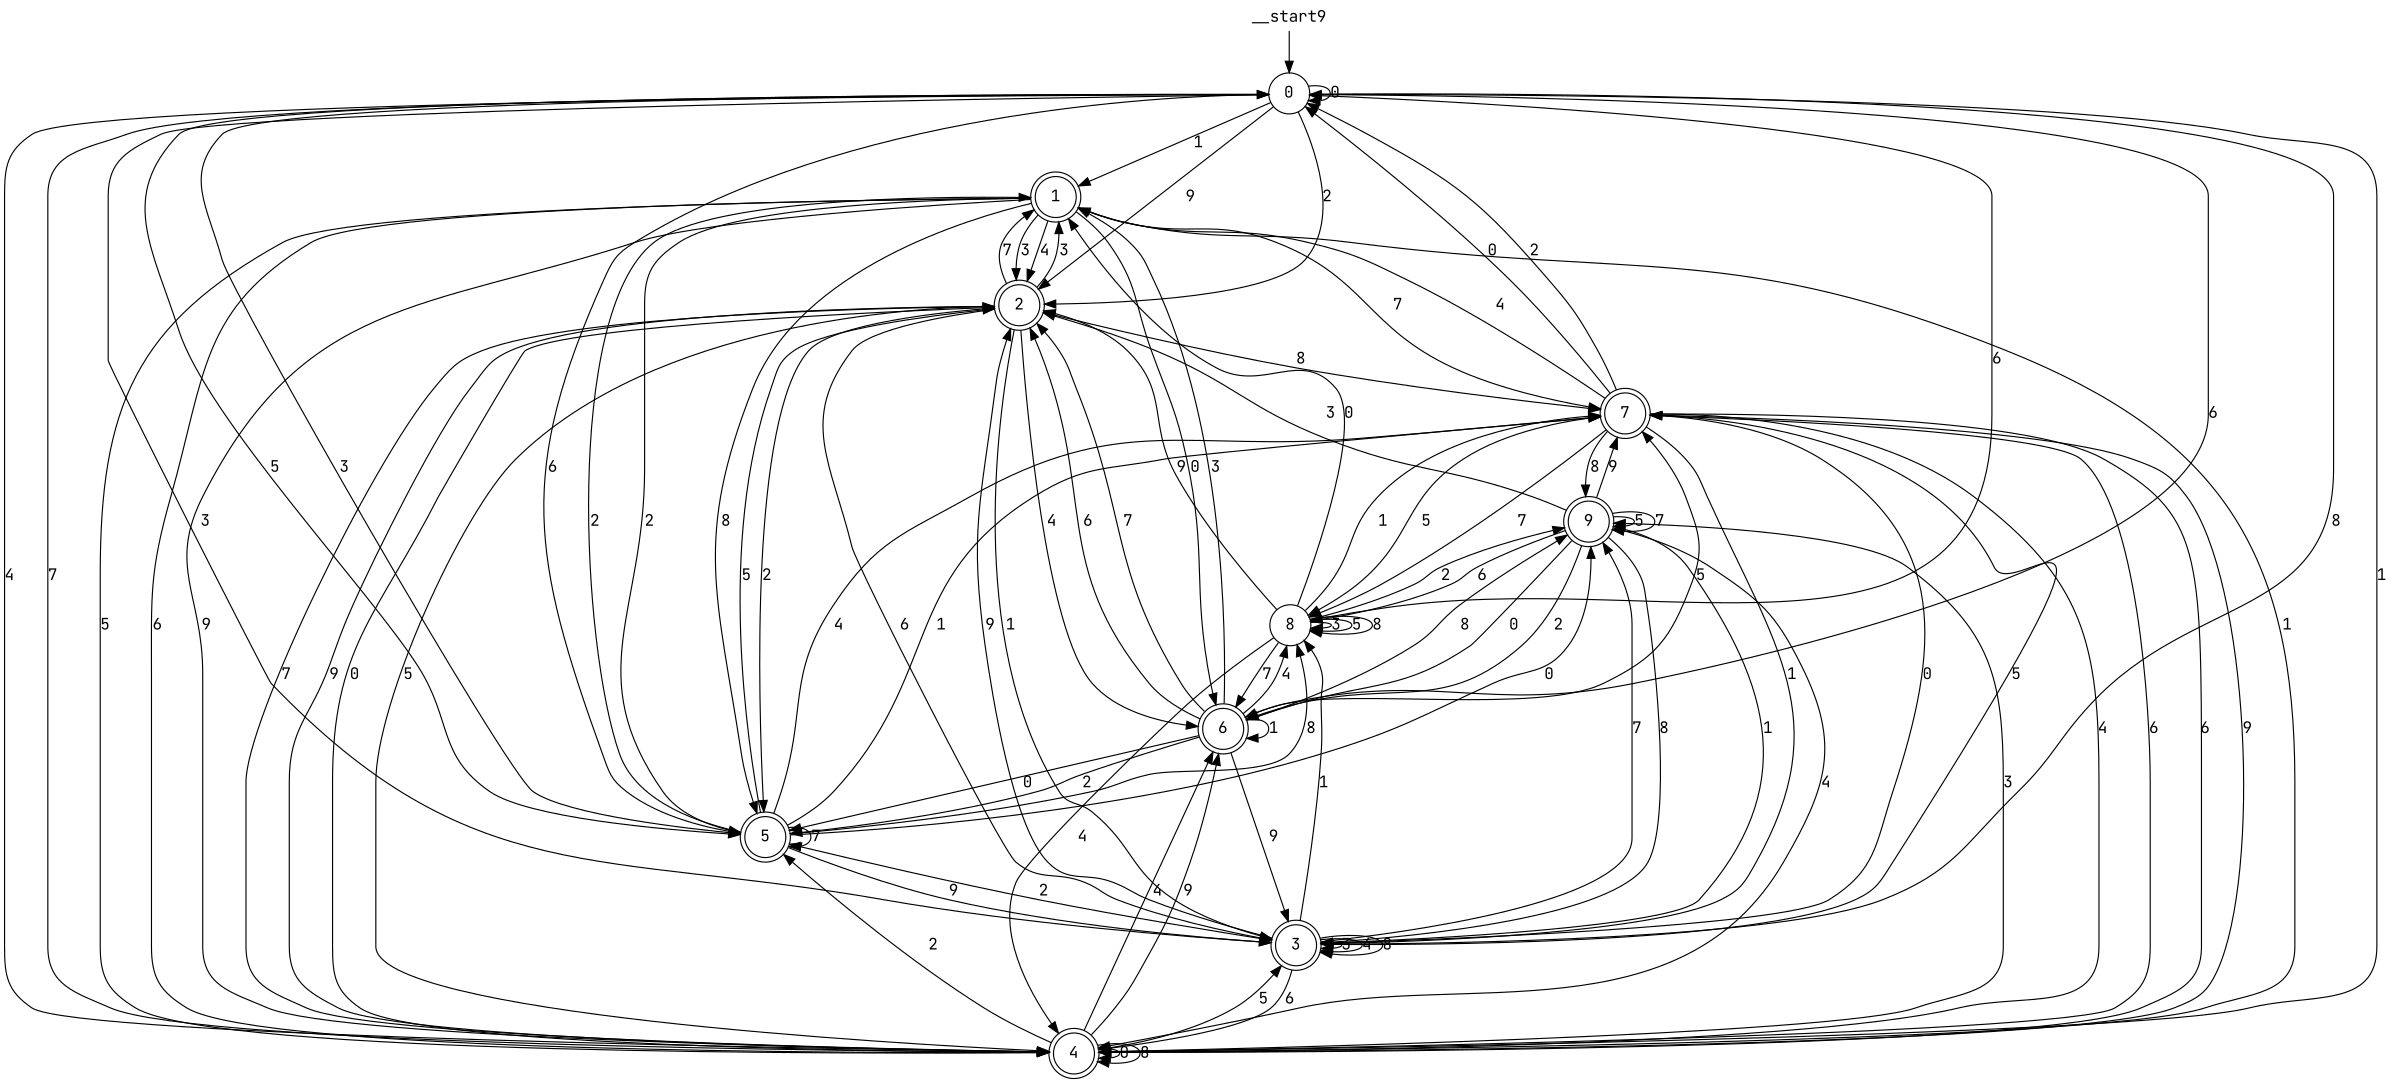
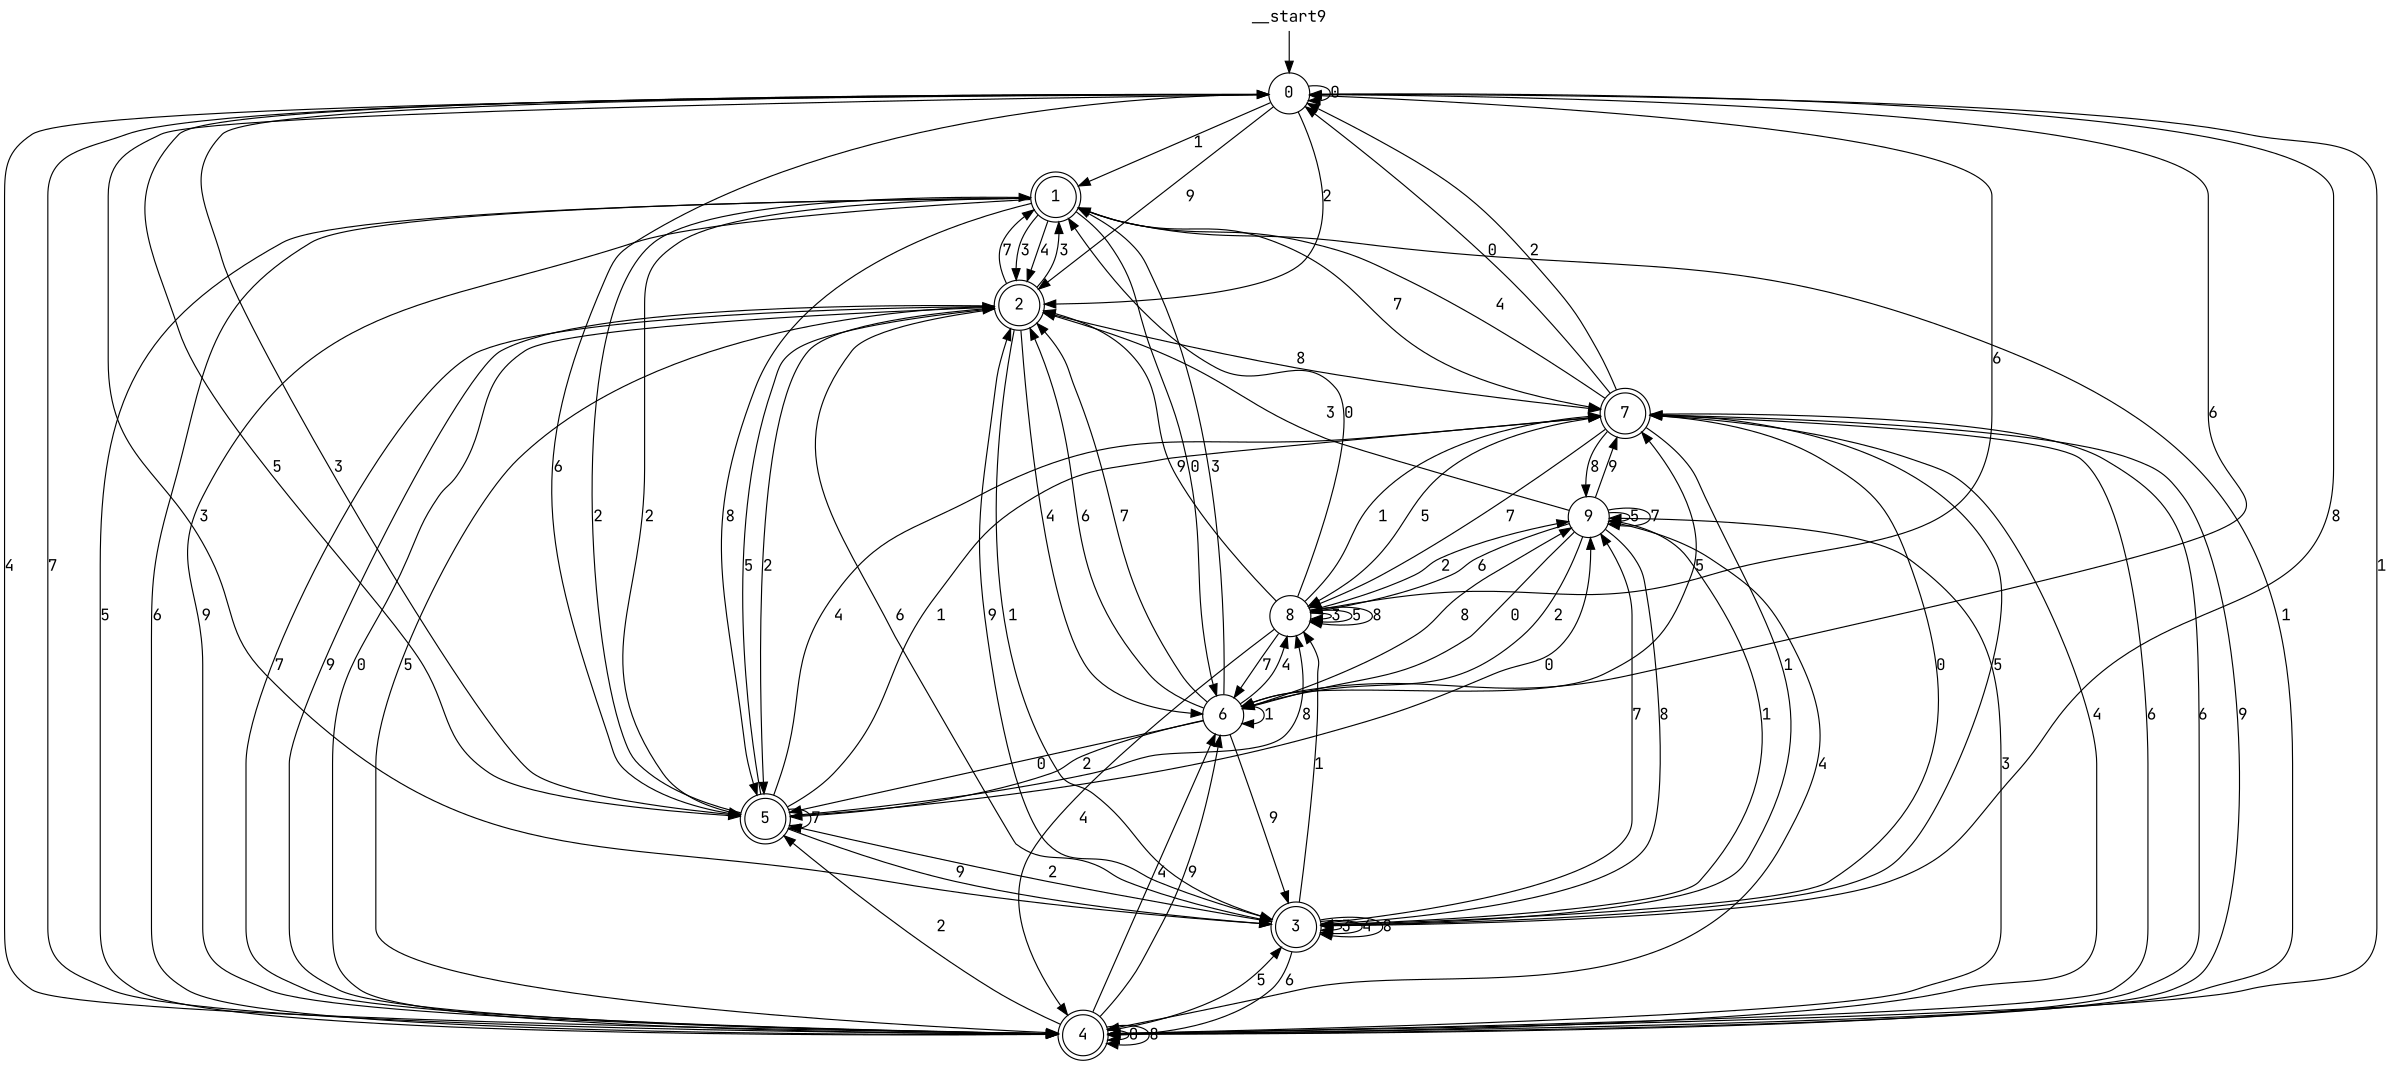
node "9": shape doublecircle -> circle
node "6": shape doublecircle -> circle
